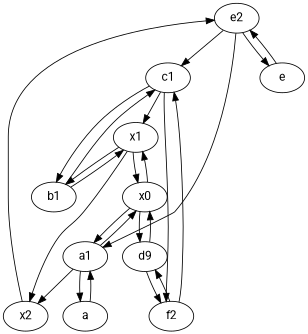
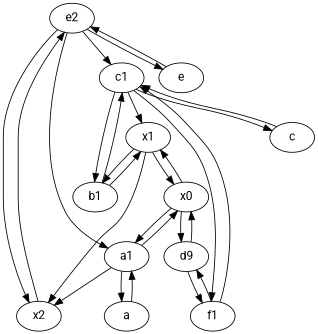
node "c": added
edge "e2" -> "x2": added
node "f2": label "f2" -> "f1"
